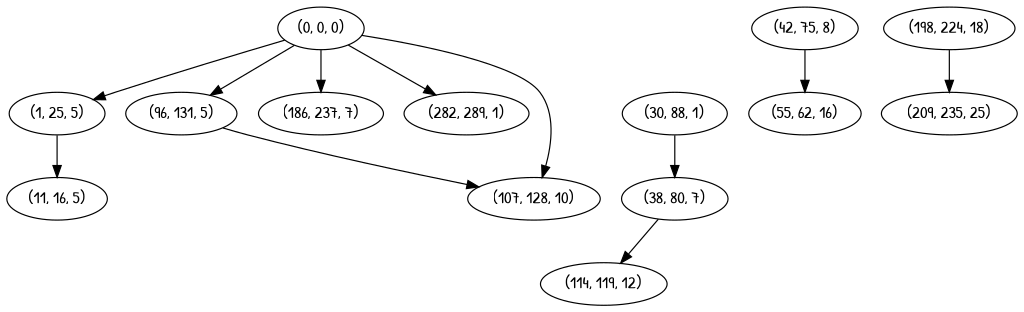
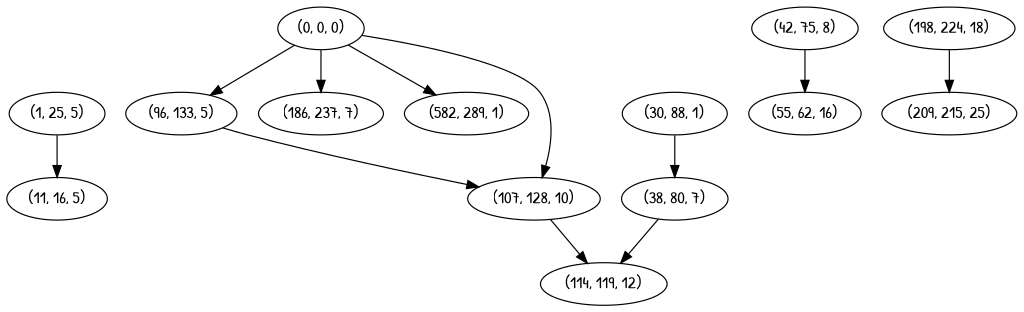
edge "(0, 0, 0)" -> "(1, 25, 5)": removed
node "(96, 131, 5)": label "(96, 131, 5)" -> "(96, 133, 5)"
node "(282, 289, 1)": label "(282, 289, 1)" -> "(582, 289, 1)"
node "(209, 235, 25)": label "(209, 235, 25)" -> "(209, 215, 25)"
edge "(107, 128, 10)" -> "(114, 119, 12)": added
